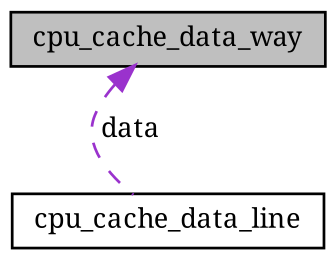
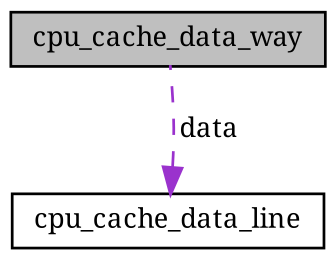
edge "cpu_cache_data_line" -> "cpu_cache_data_way": reversed
